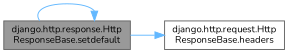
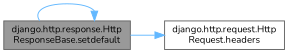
node "django.http.request.Http ResponseBase.headers": label "django.http.request.Http ResponseBase.headers" -> "django.http.request.Http Request.headers"
